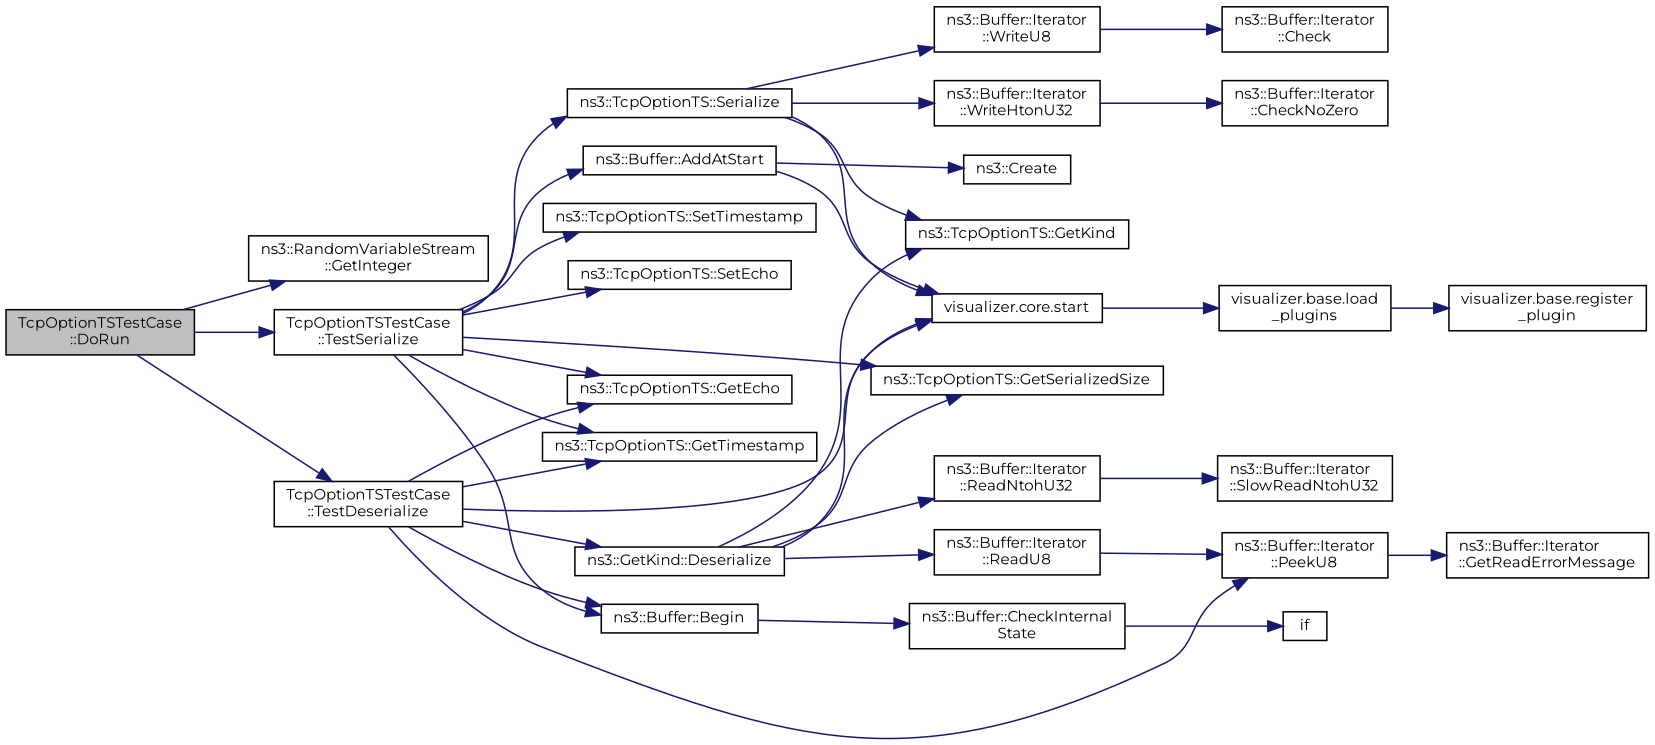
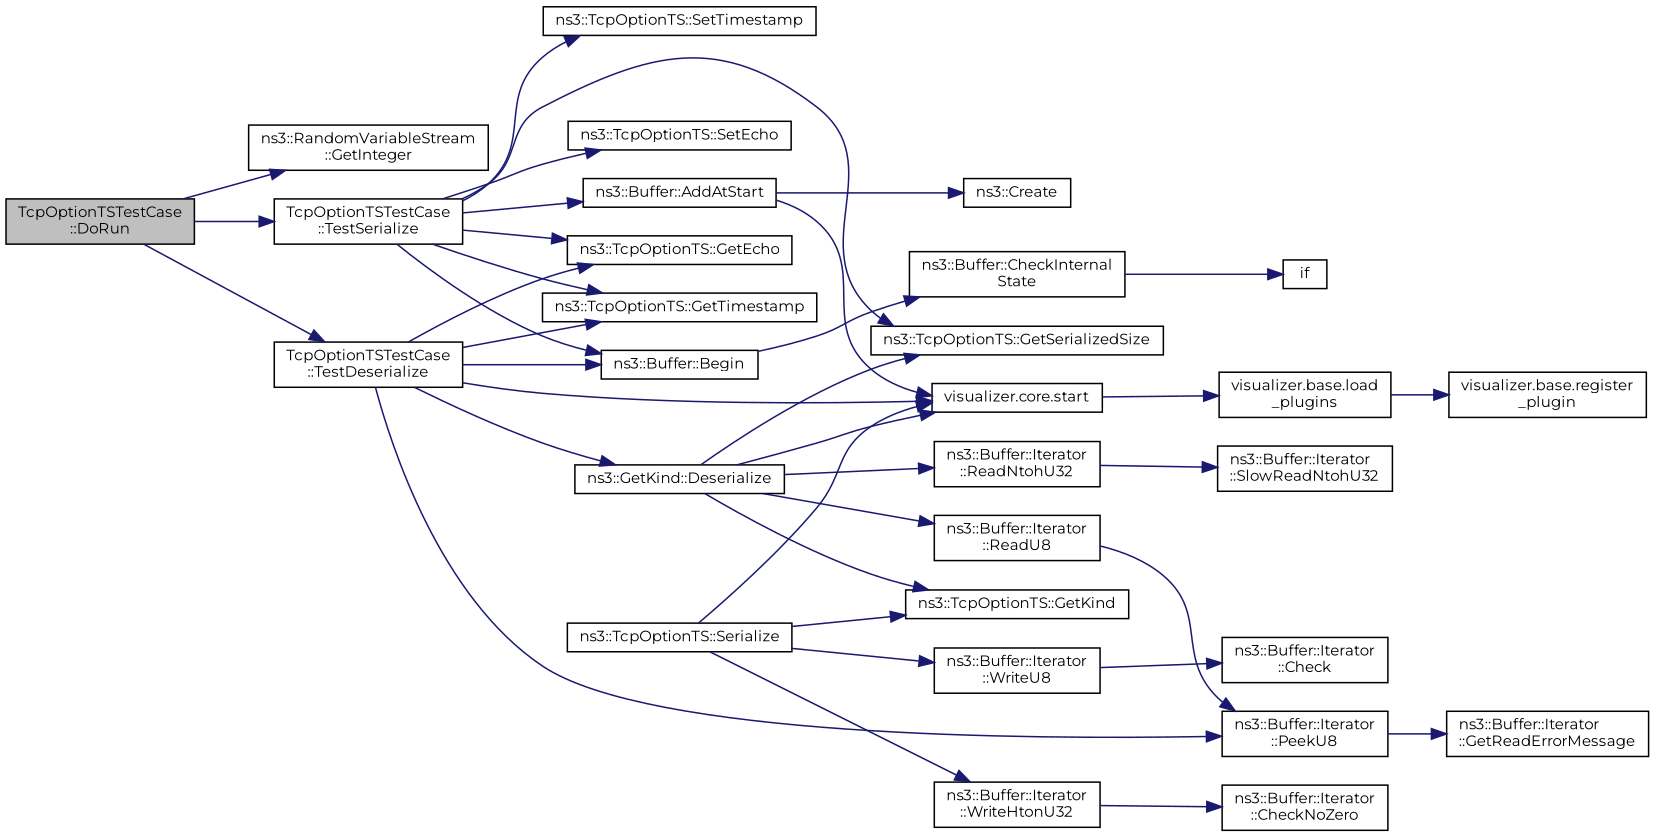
edge "TcpOptionTSTestCase ::TestSerialize" -> "ns3::TcpOptionTS::Serialize": removed
